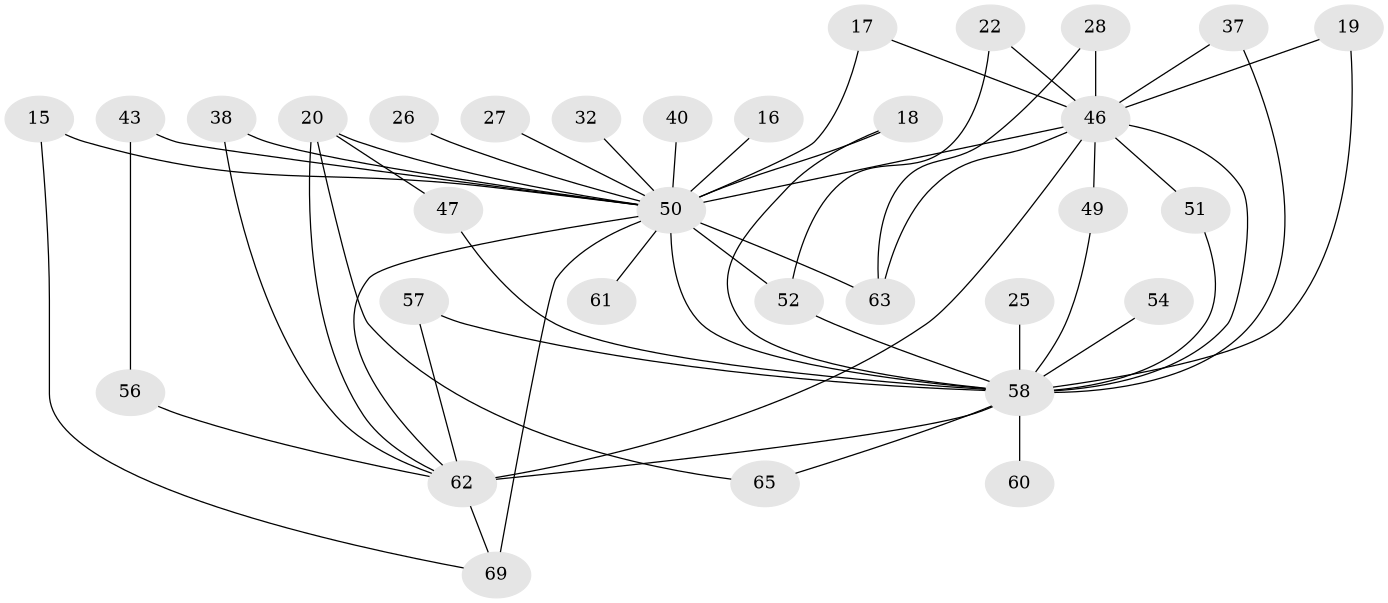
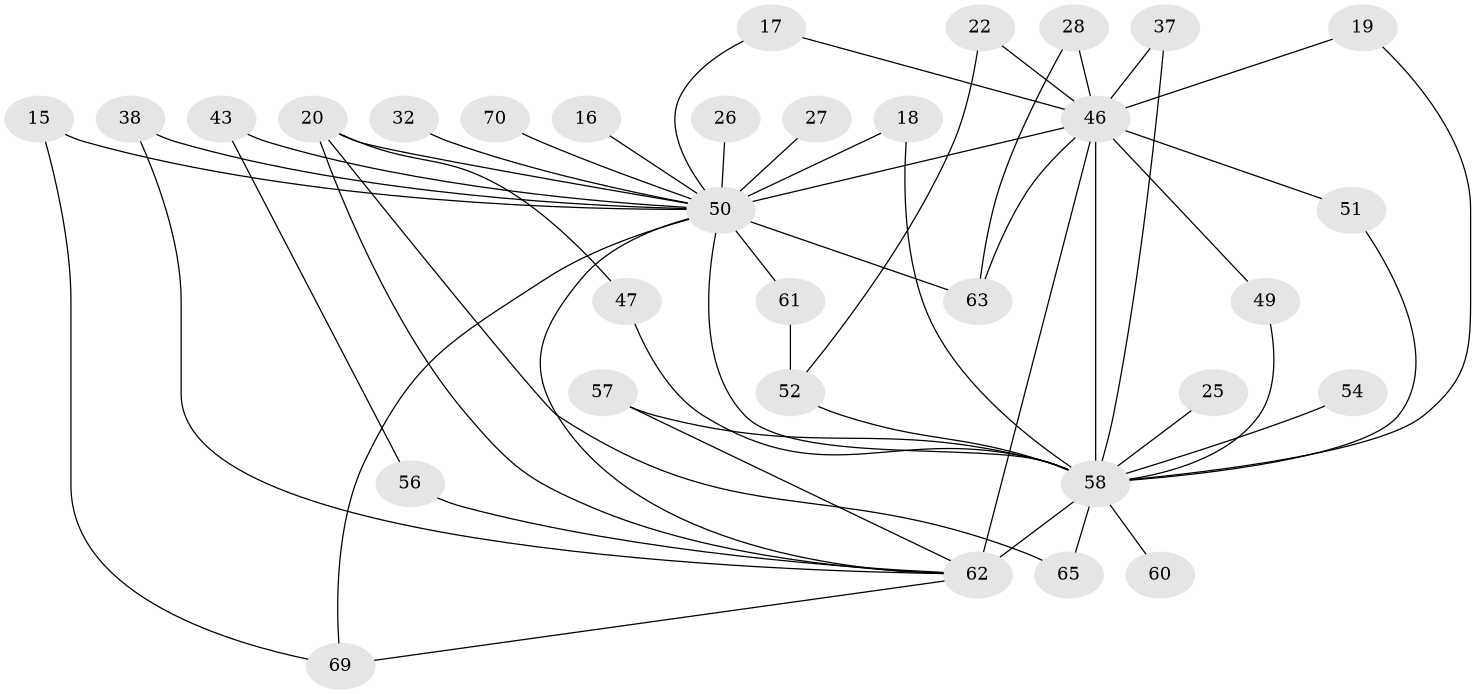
node "40": label "40" -> "70"
edge "50" -- "52": now "61" -- "52"
